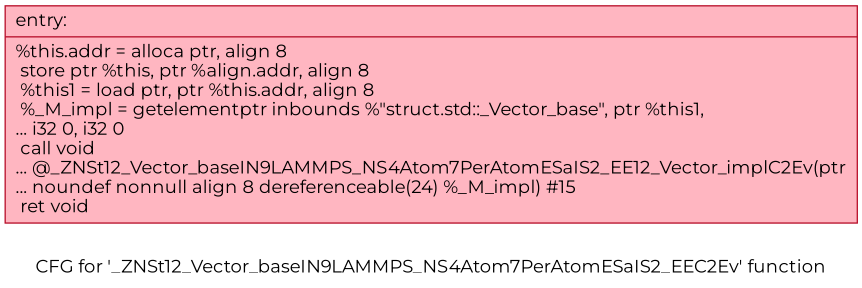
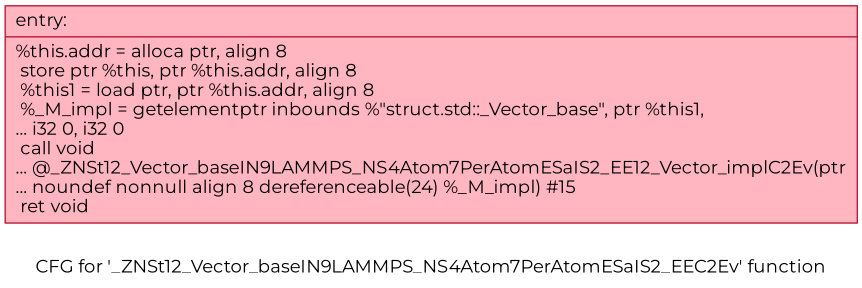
node "entry:": text "store ptr %this, ptr %align.addr, align 8" -> "store ptr %this, ptr %this.addr, align 8"
